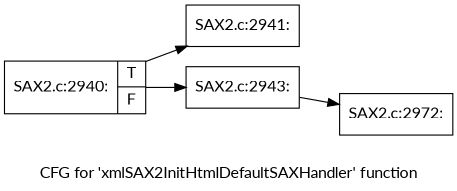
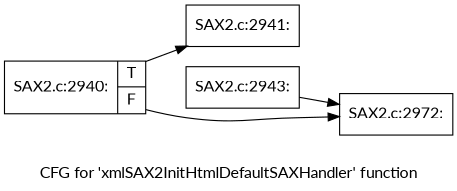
edge "SAX2.c:2940:" -> "SAX2.c:2943:": now "SAX2.c:2940:" -> "SAX2.c:2972:"
